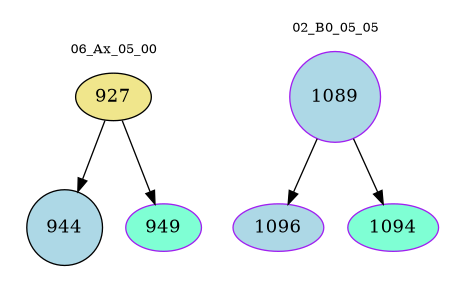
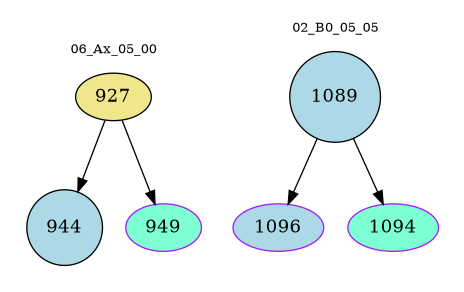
node "1089": color purple -> black
